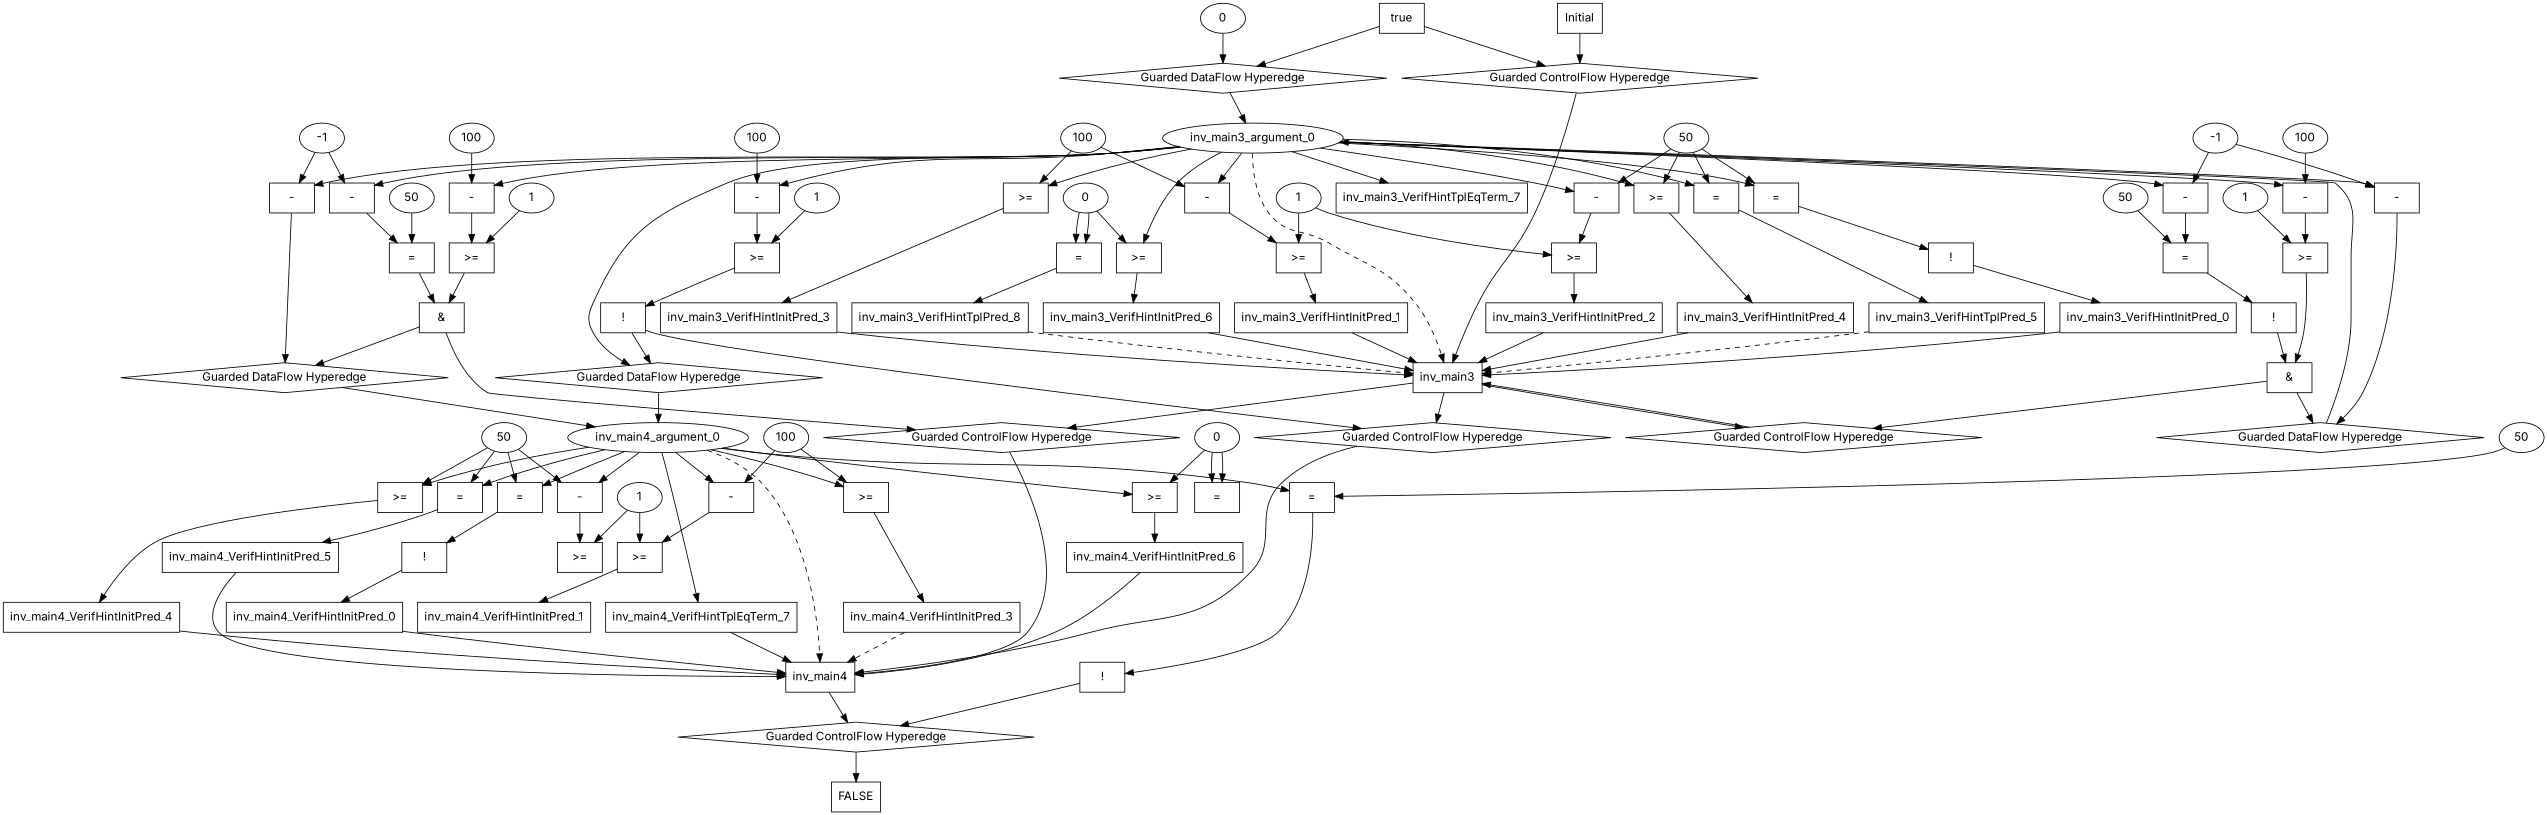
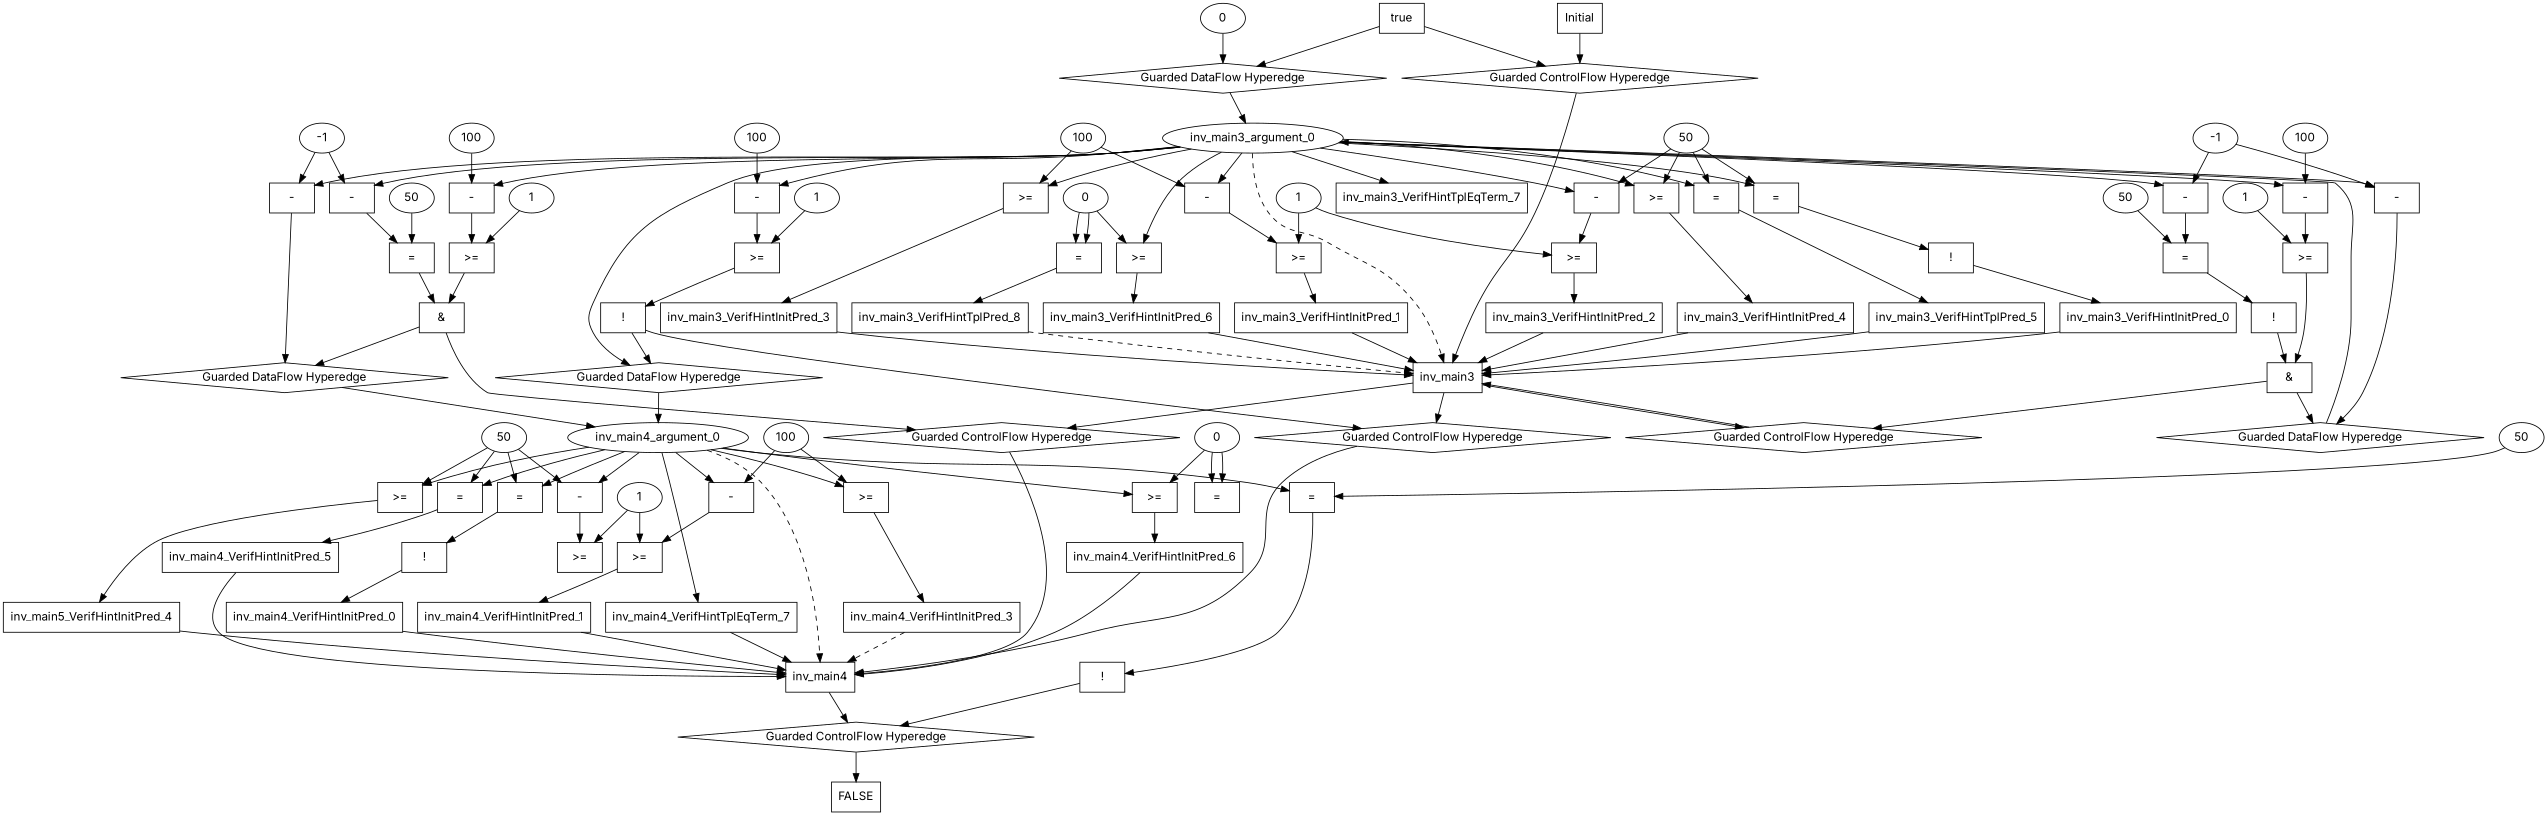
edge "inv_main3_VerifHintTplPred_5" -> "inv_main3": style dashed -> solid
node "inv_main4_VerifHintInitPred_4": label "inv_main4_VerifHintInitPred_4" -> "inv_main5_VerifHintInitPred_4"
edge "inv_main4_VerifHintInitPred_1" -> "inv_main4": added
